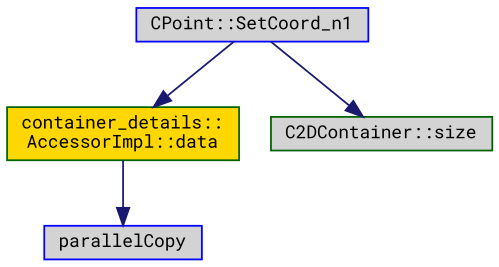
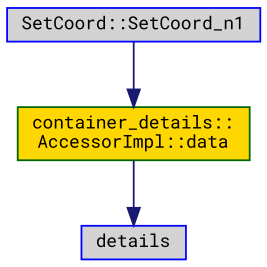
node "CPoint::SetCoord_n1": label "CPoint::SetCoord_n1" -> "SetCoord::SetCoord_n1"
node "C2DContainer::size": removed
node "parallelCopy": label "parallelCopy" -> "details"
